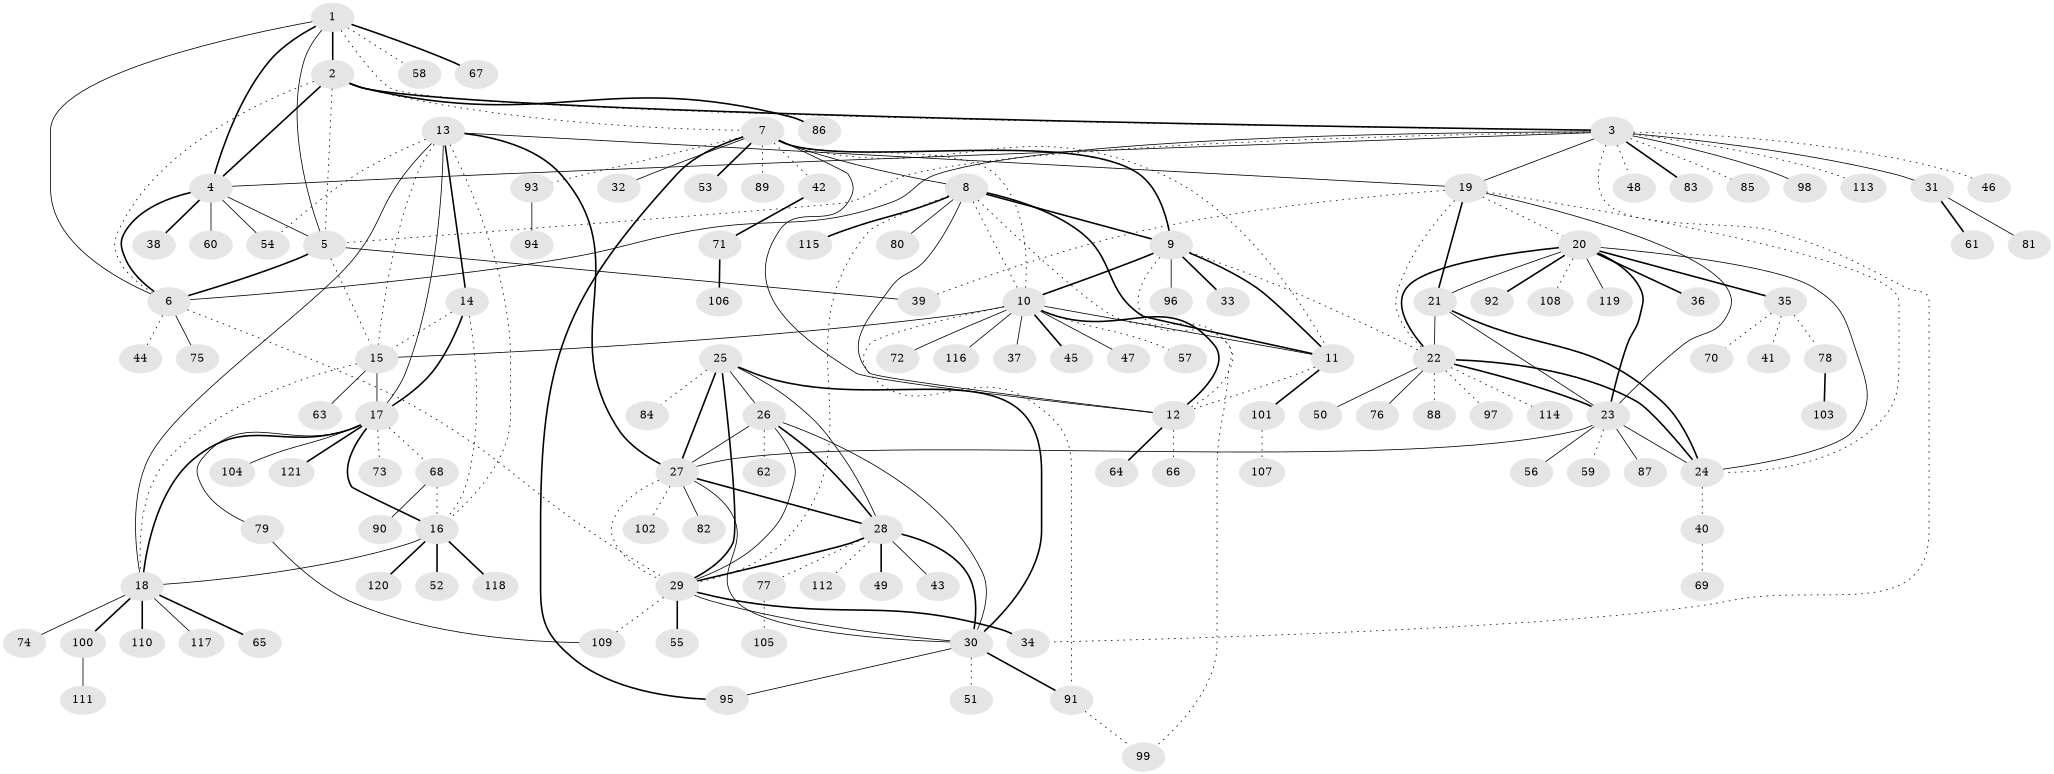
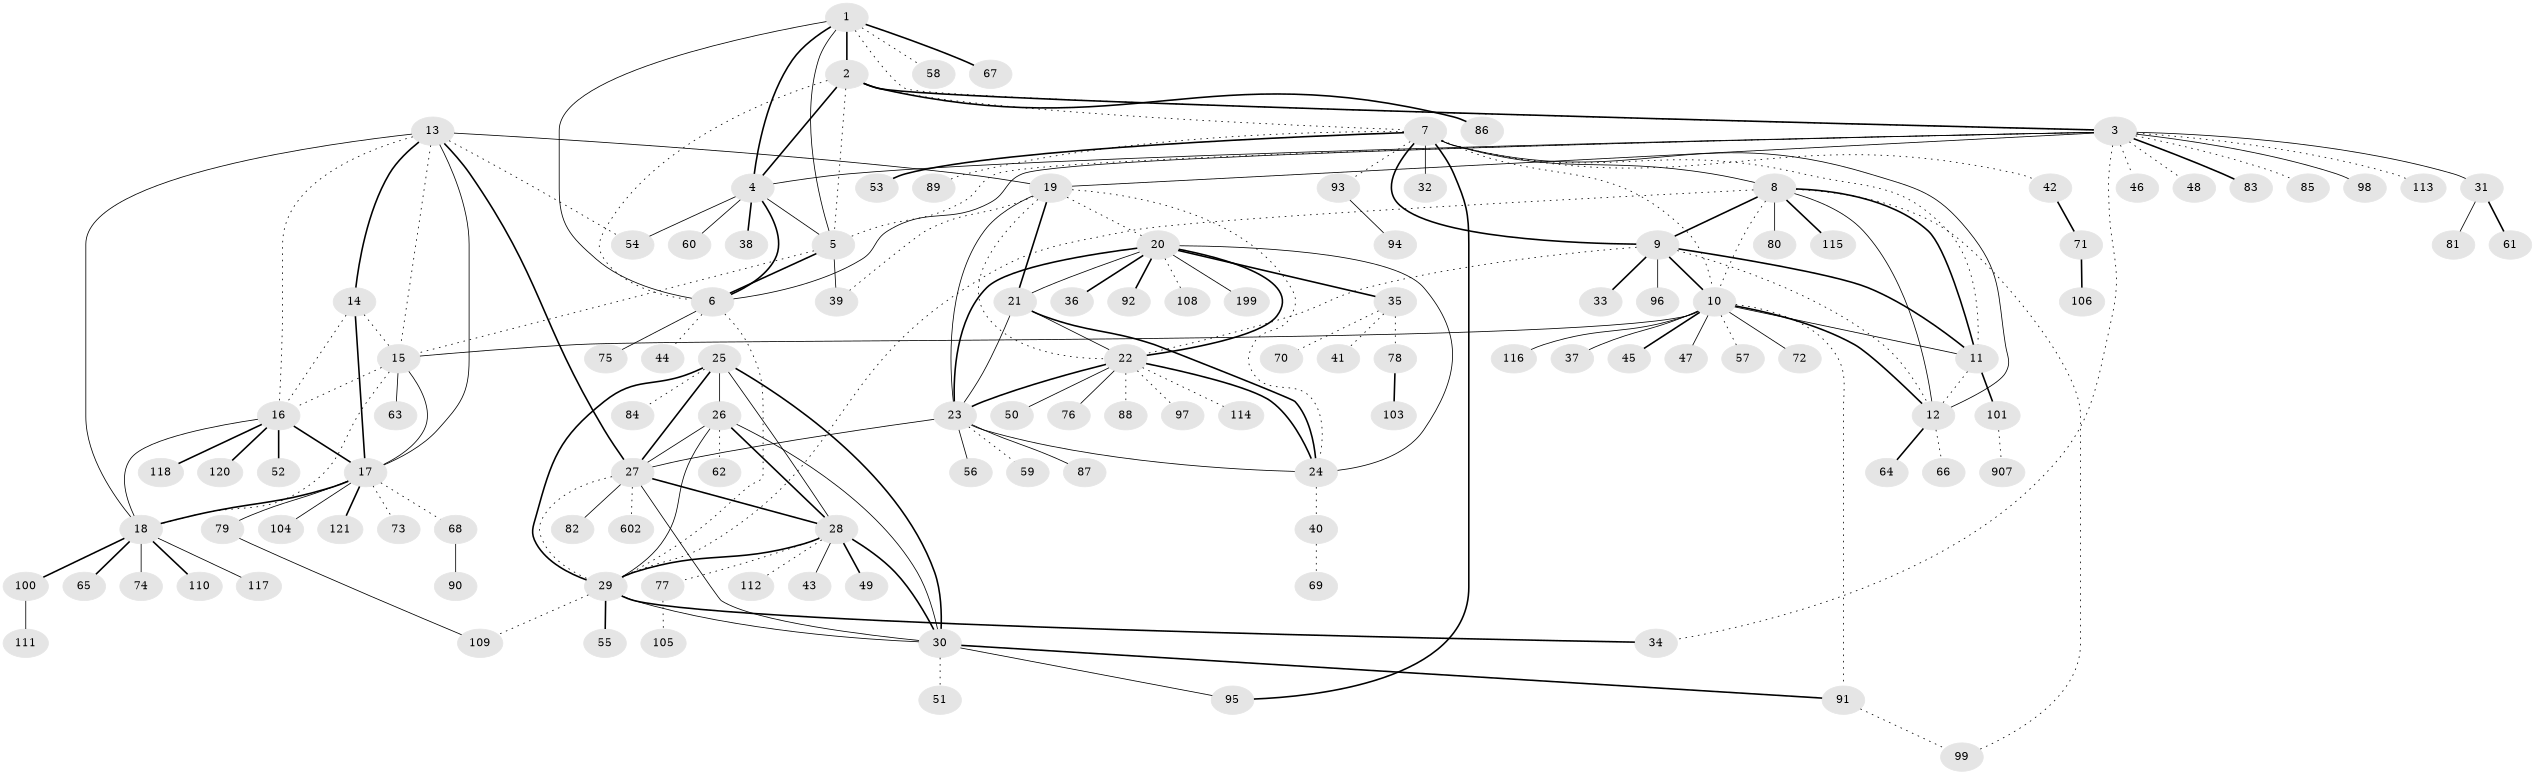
node "119": label "119" -> "199"
node "107": label "107" -> "907"
edge "68" -- "16": now "15" -- "16"
node "102": label "102" -> "602"
